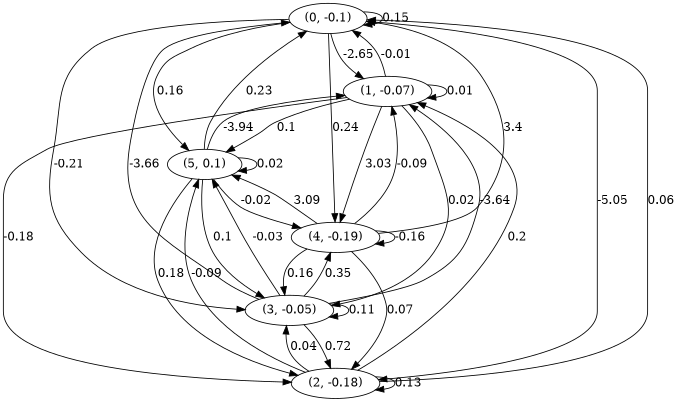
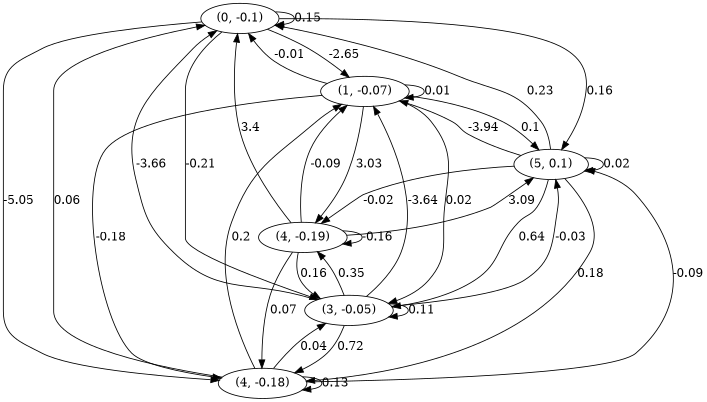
edge "(0, -0.1)" -> "(4, -0.19)": removed, label "0.24"
edge "(5, 0.1)" -> "(3, -0.05)": label "0.1" -> "0.64"
node "(2, -0.18)": label "(2, -0.18)" -> "(4, -0.18)"
